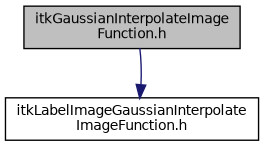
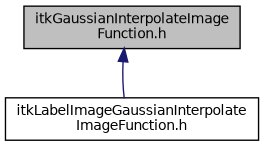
edge "itkGaussianInterpolateImage Function.h" -> "itkLabelImageGaussianInterpolate ImageFunction.h": reversed
